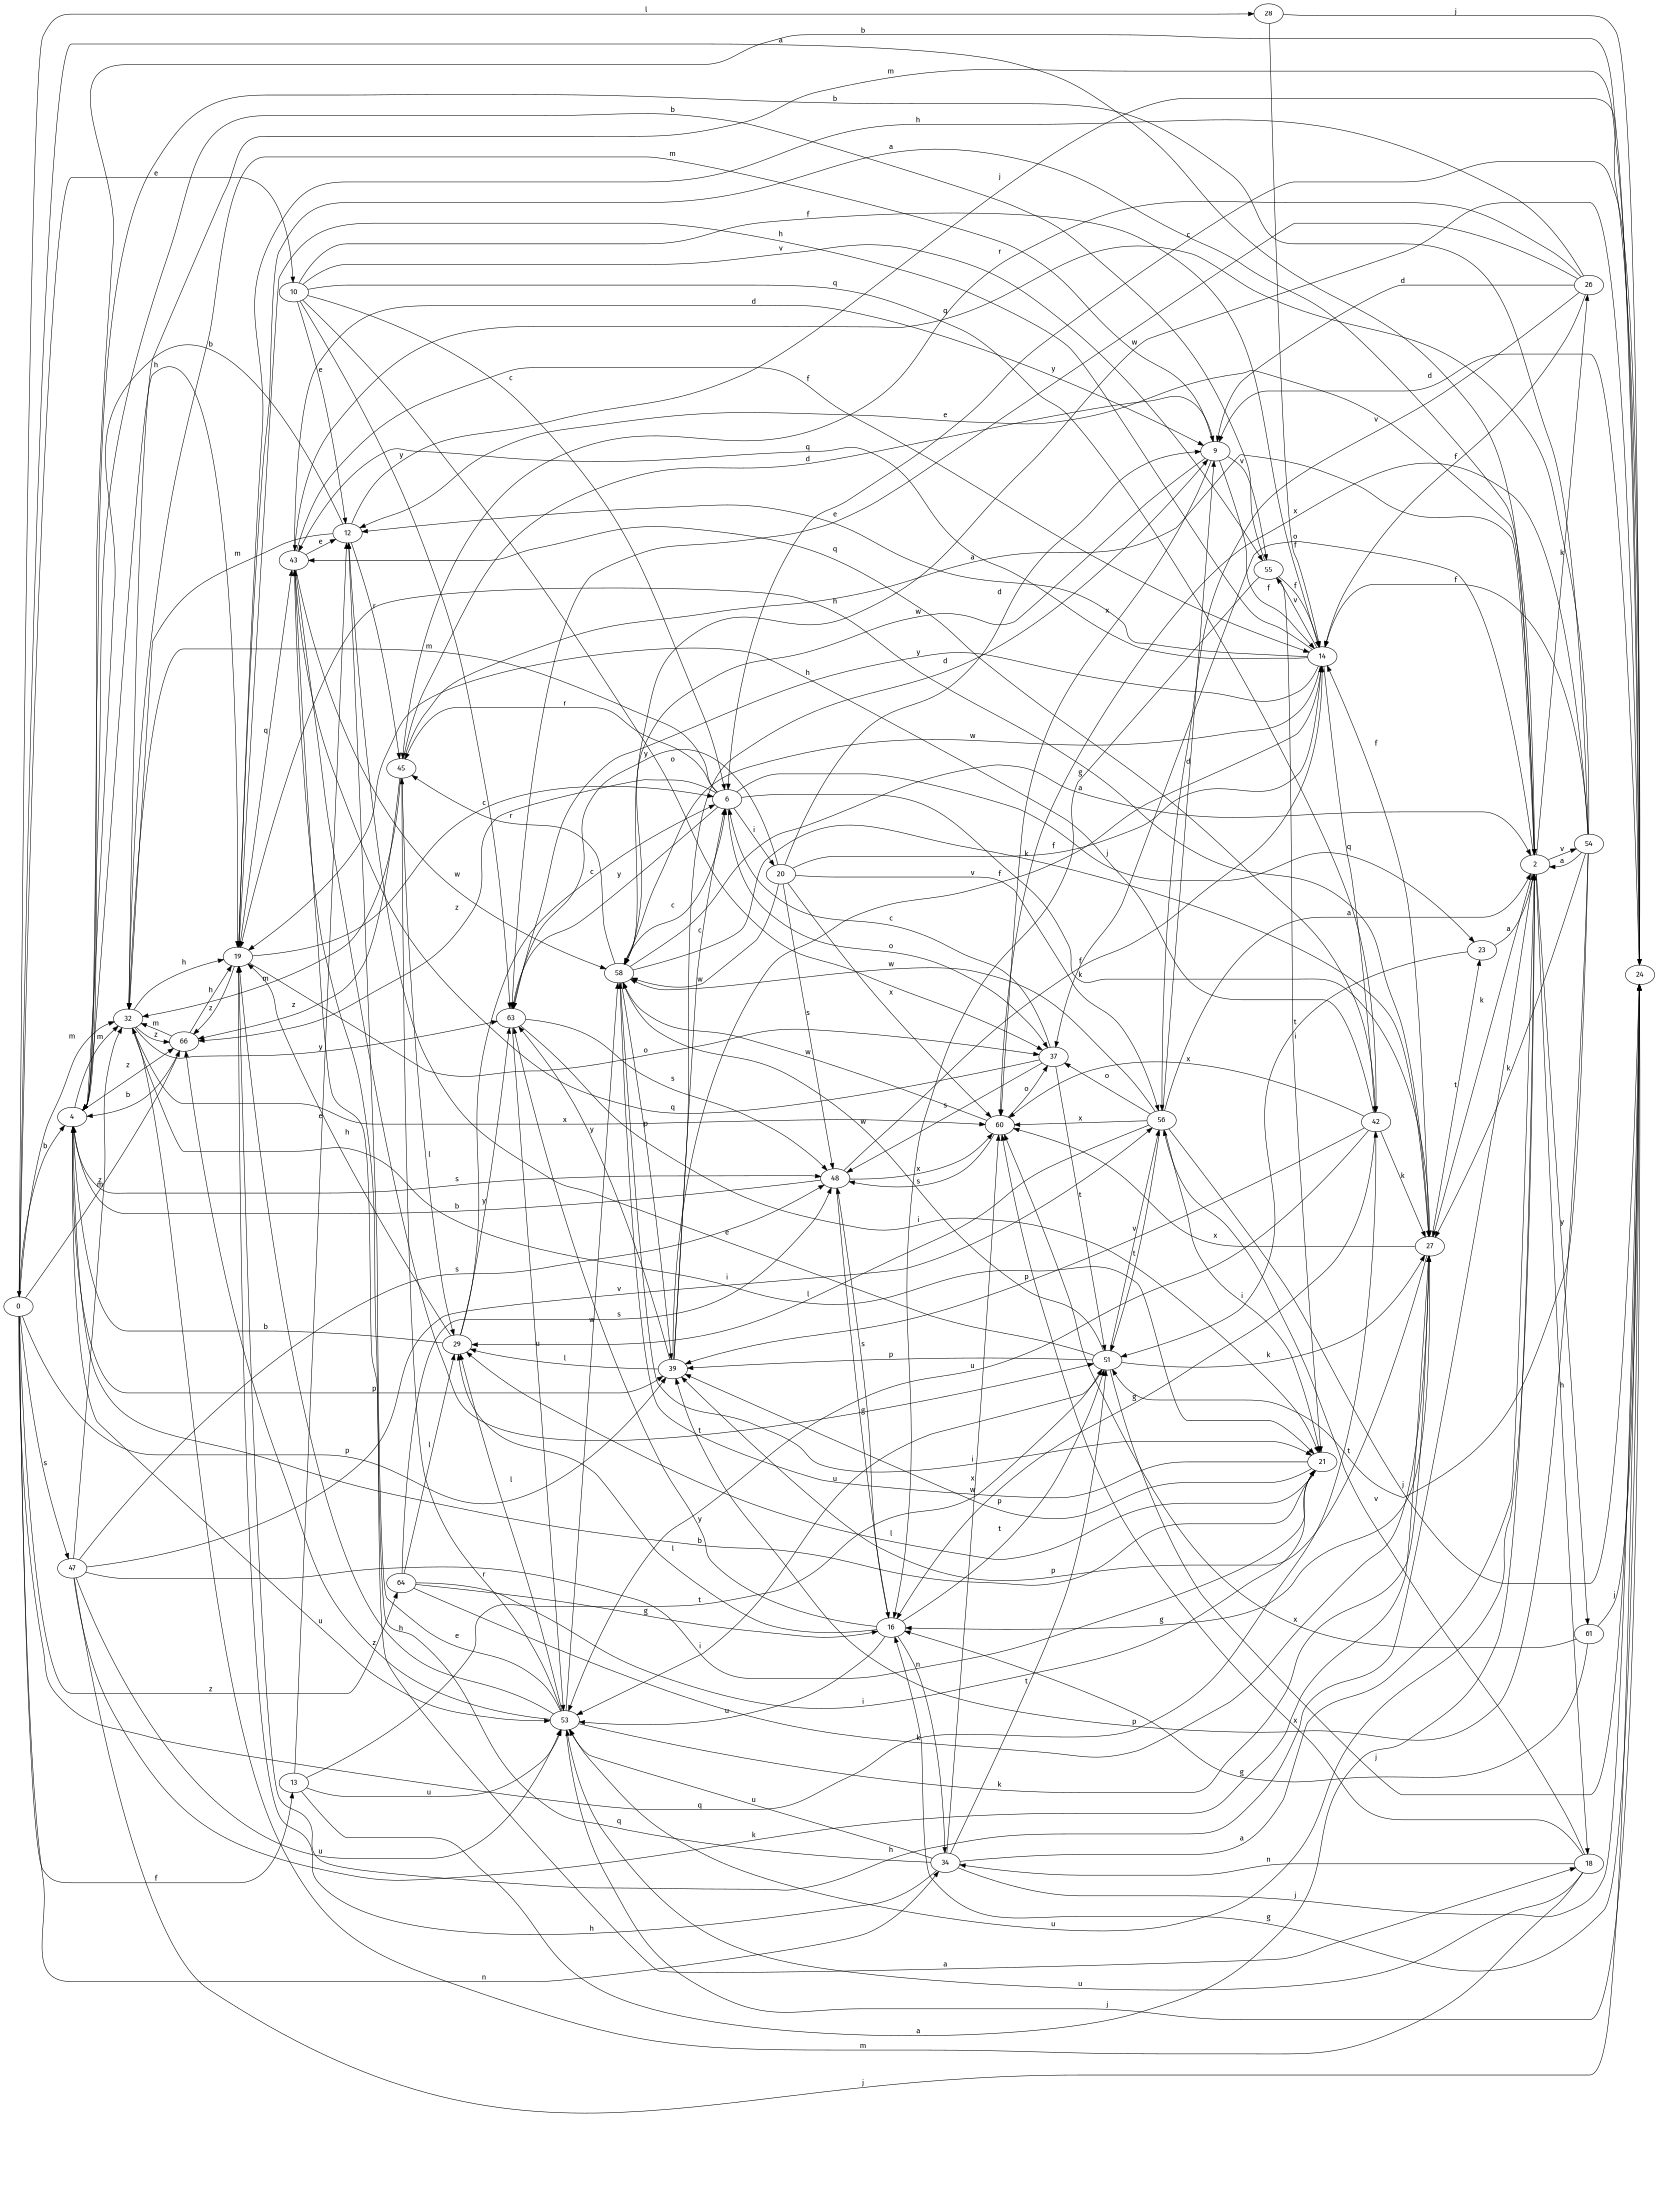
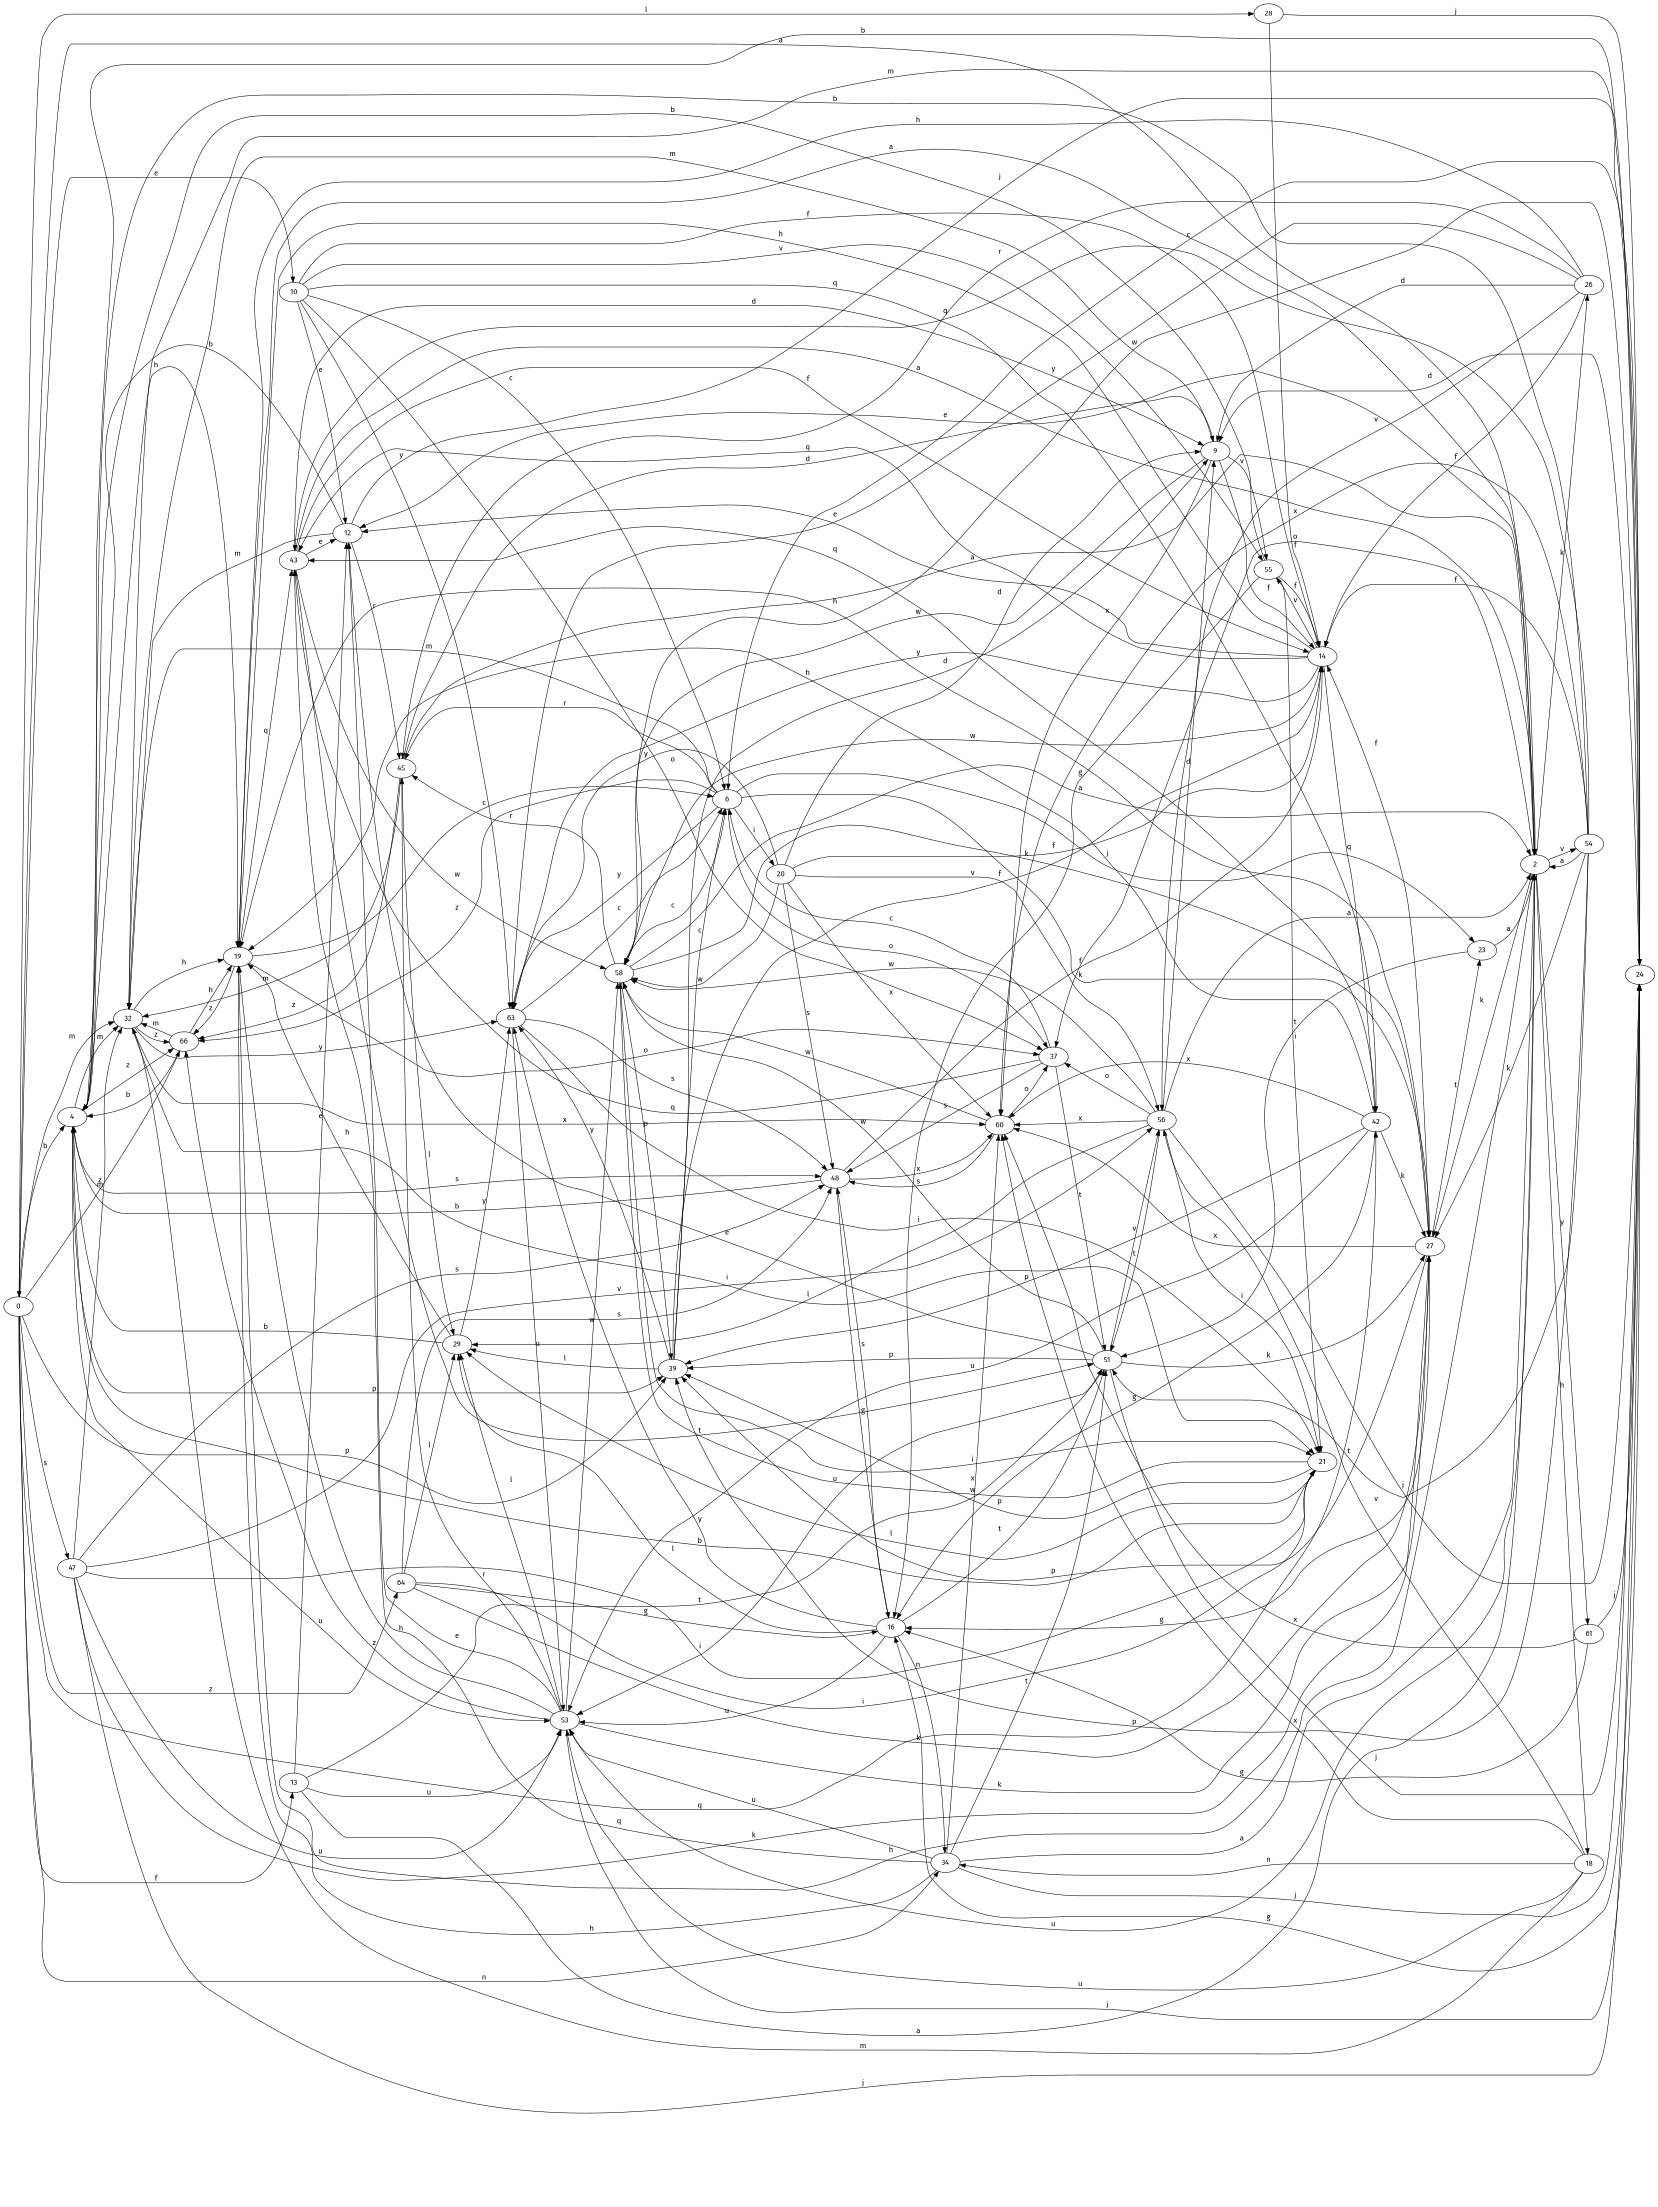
edge "29" -> "6": now "63" -> "6"
edge "43" -> "18": now "43" -> "2"
